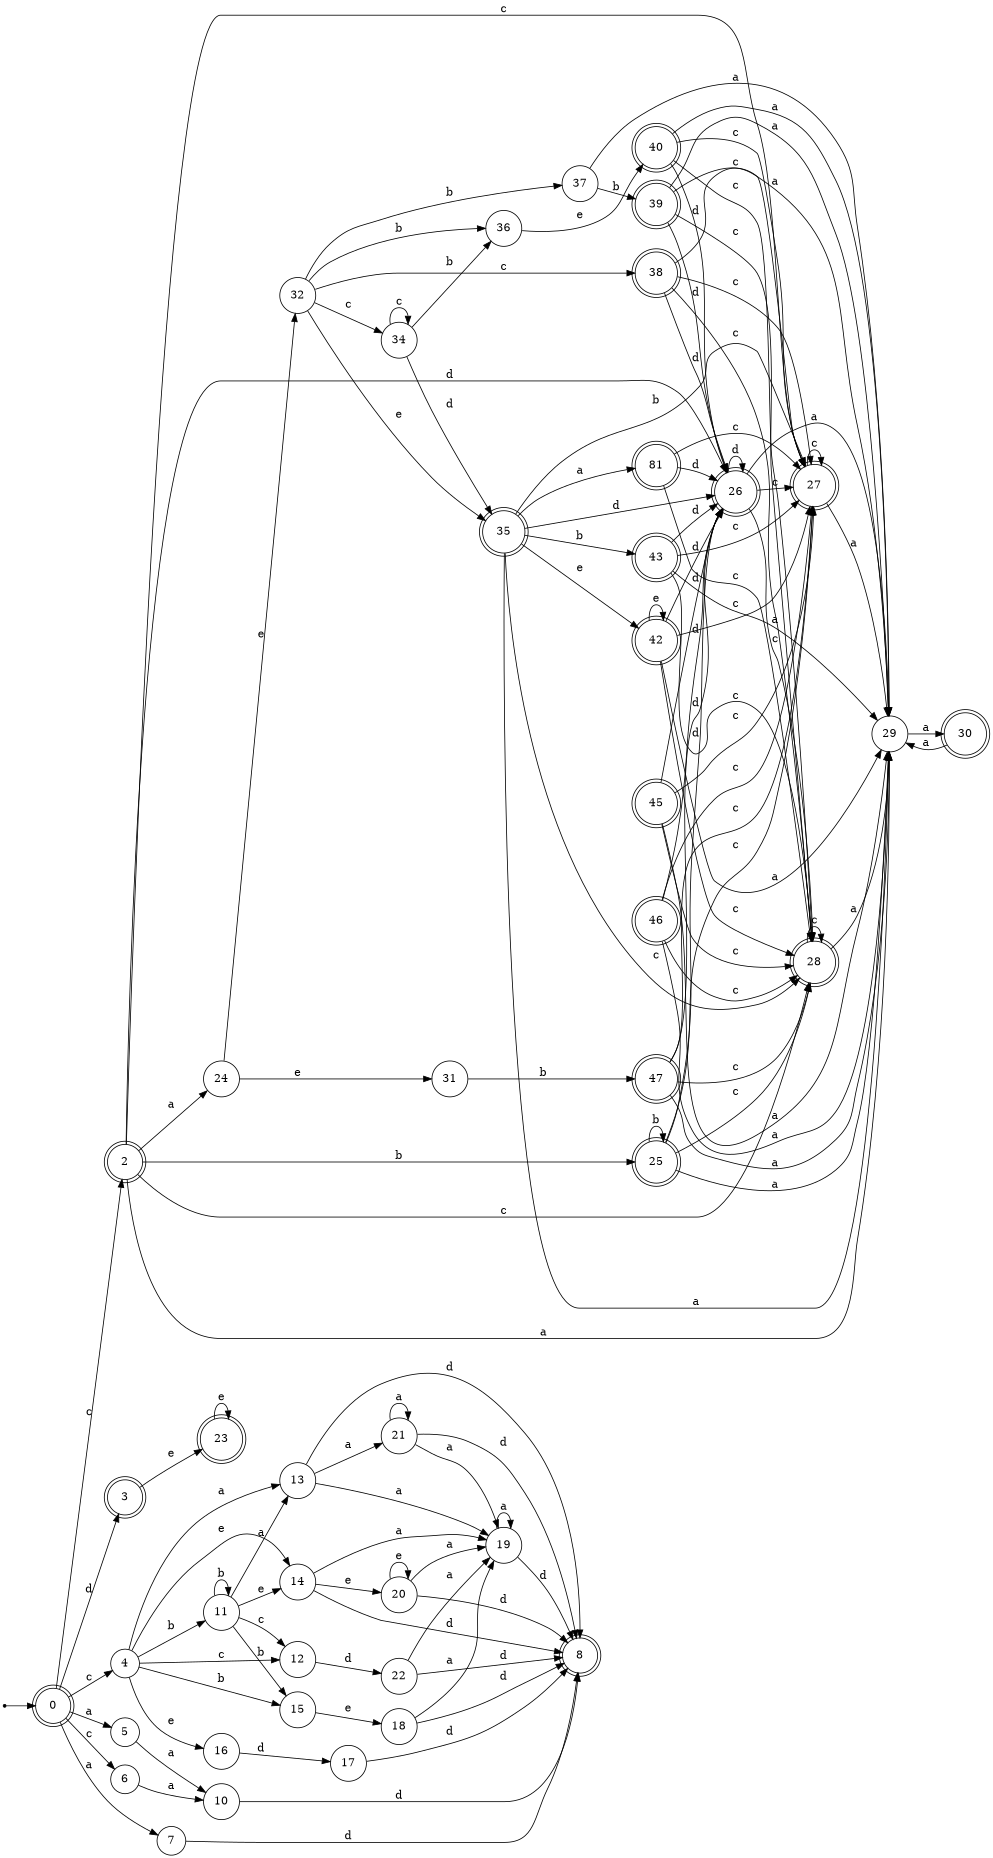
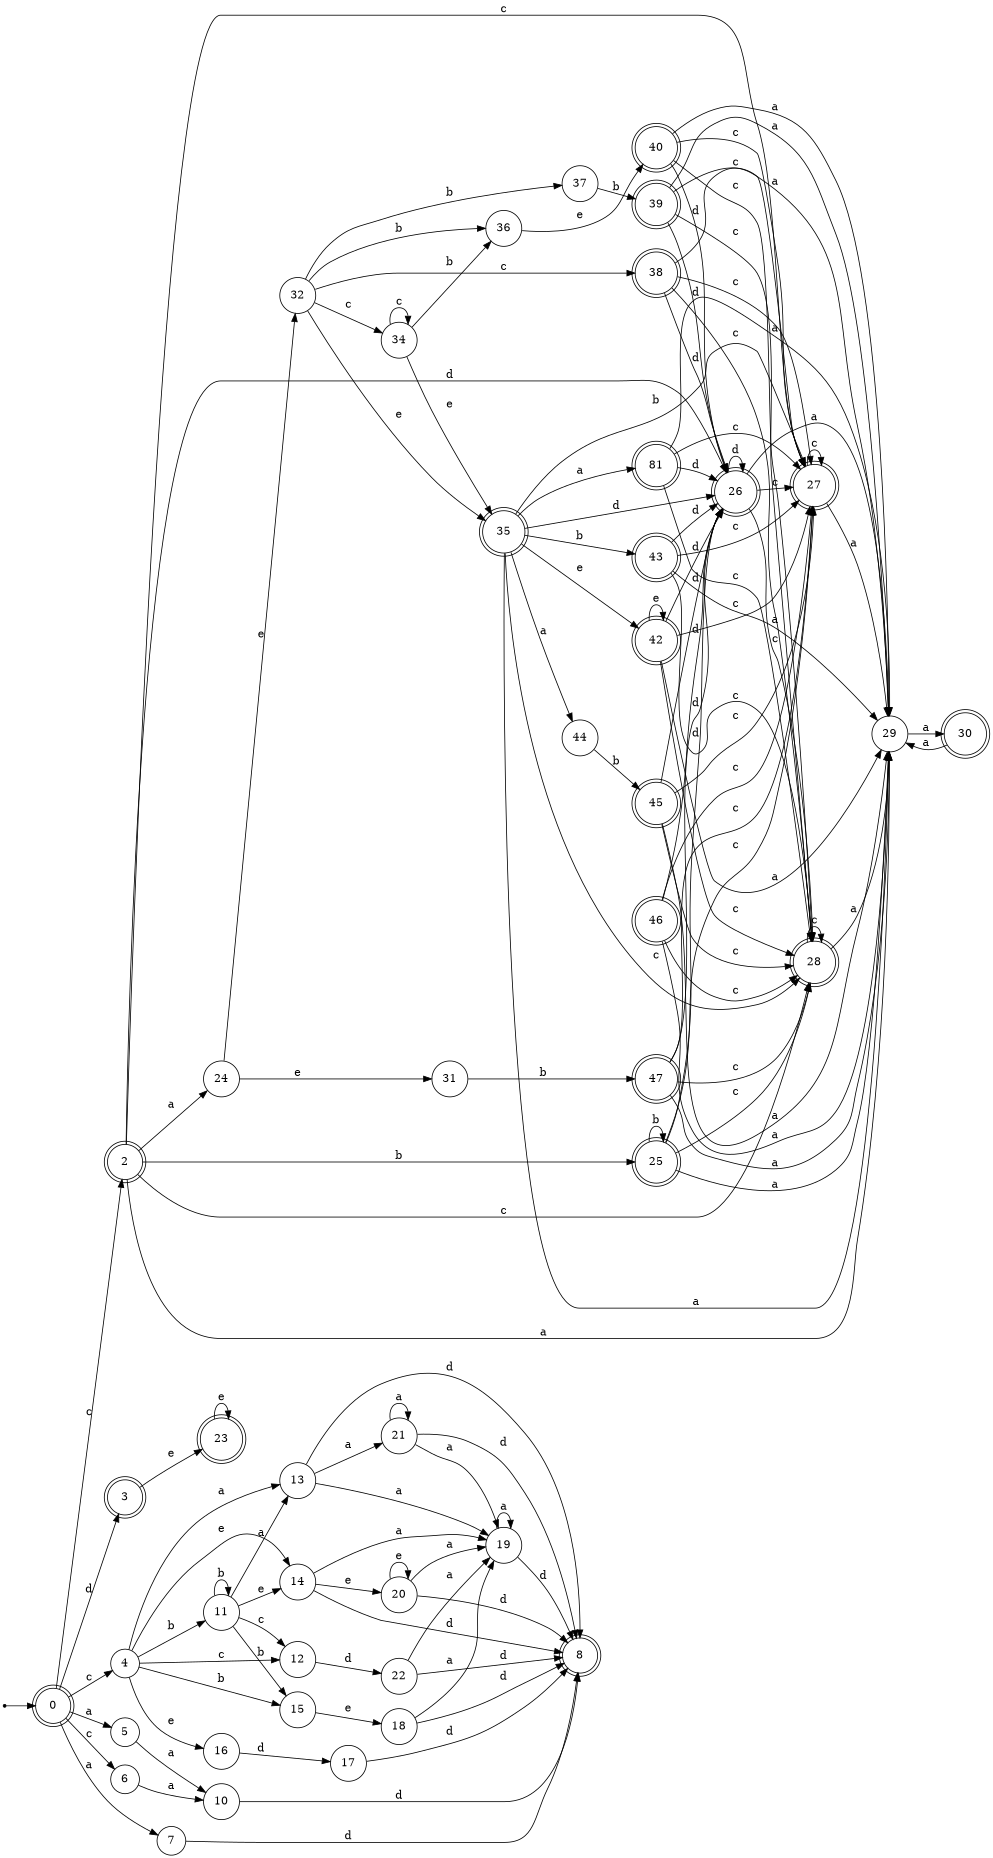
edge "37" -> "29": now "81" -> "29"
edge "34" -> "35": label "d" -> "e"
node "44": added
